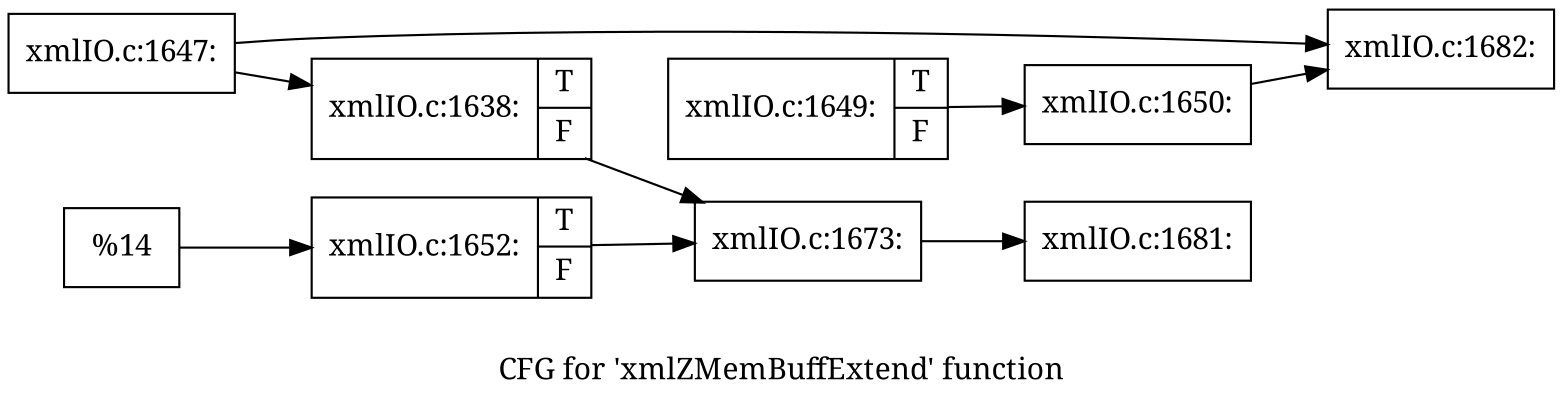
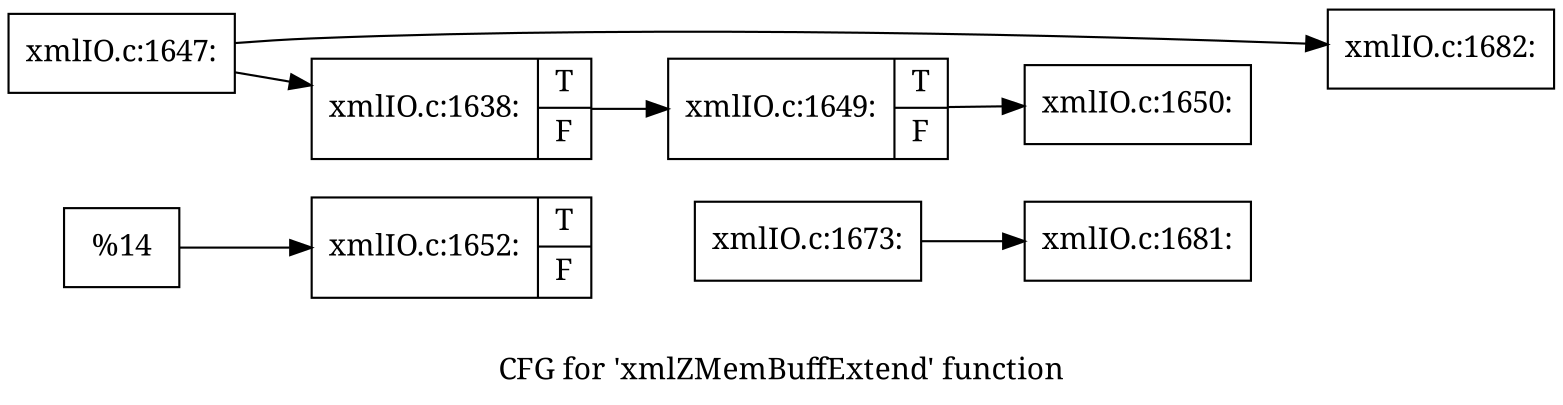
edge "xmlIO.c:1650:" -> "xmlIO.c:1682:": removed
edge "xmlIO.c:1638:" -> "xmlIO.c:1673:": now "xmlIO.c:1638:" -> "xmlIO.c:1649:"
edge "xmlIO.c:1652:" -> "xmlIO.c:1673:": removed
